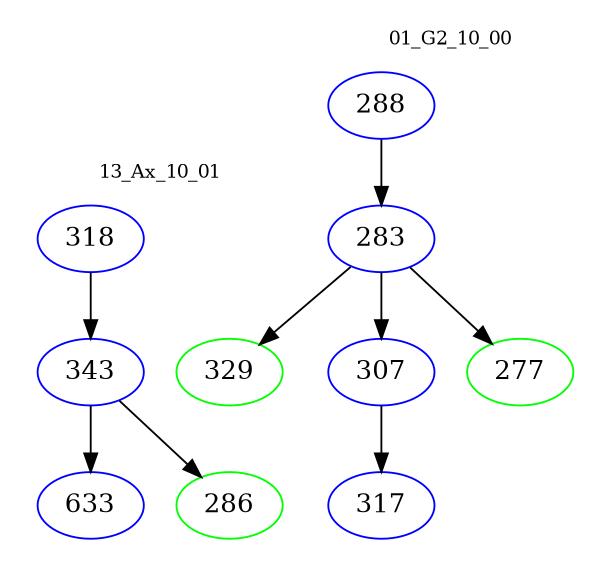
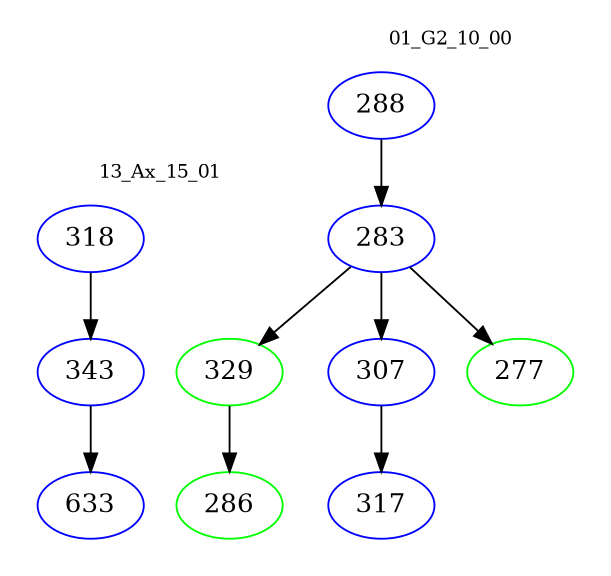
cluster "13_Ax_10_01": label "13_Ax_10_01" -> "13_Ax_15_01"
edge "343" -> "286": now "329" -> "286"
